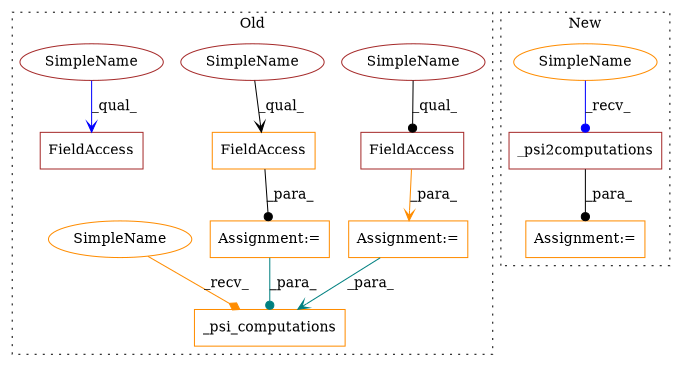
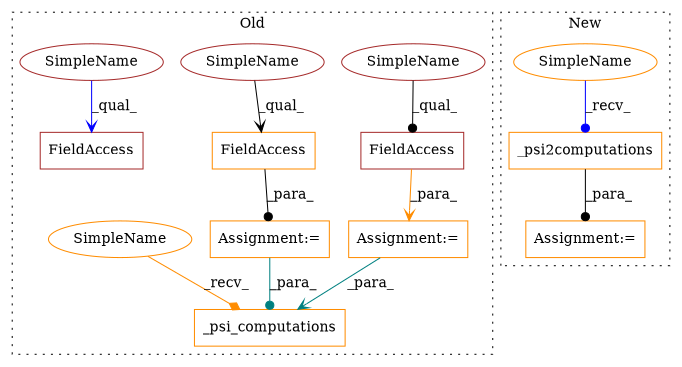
node "_psi2computations": color brown -> darkorange
